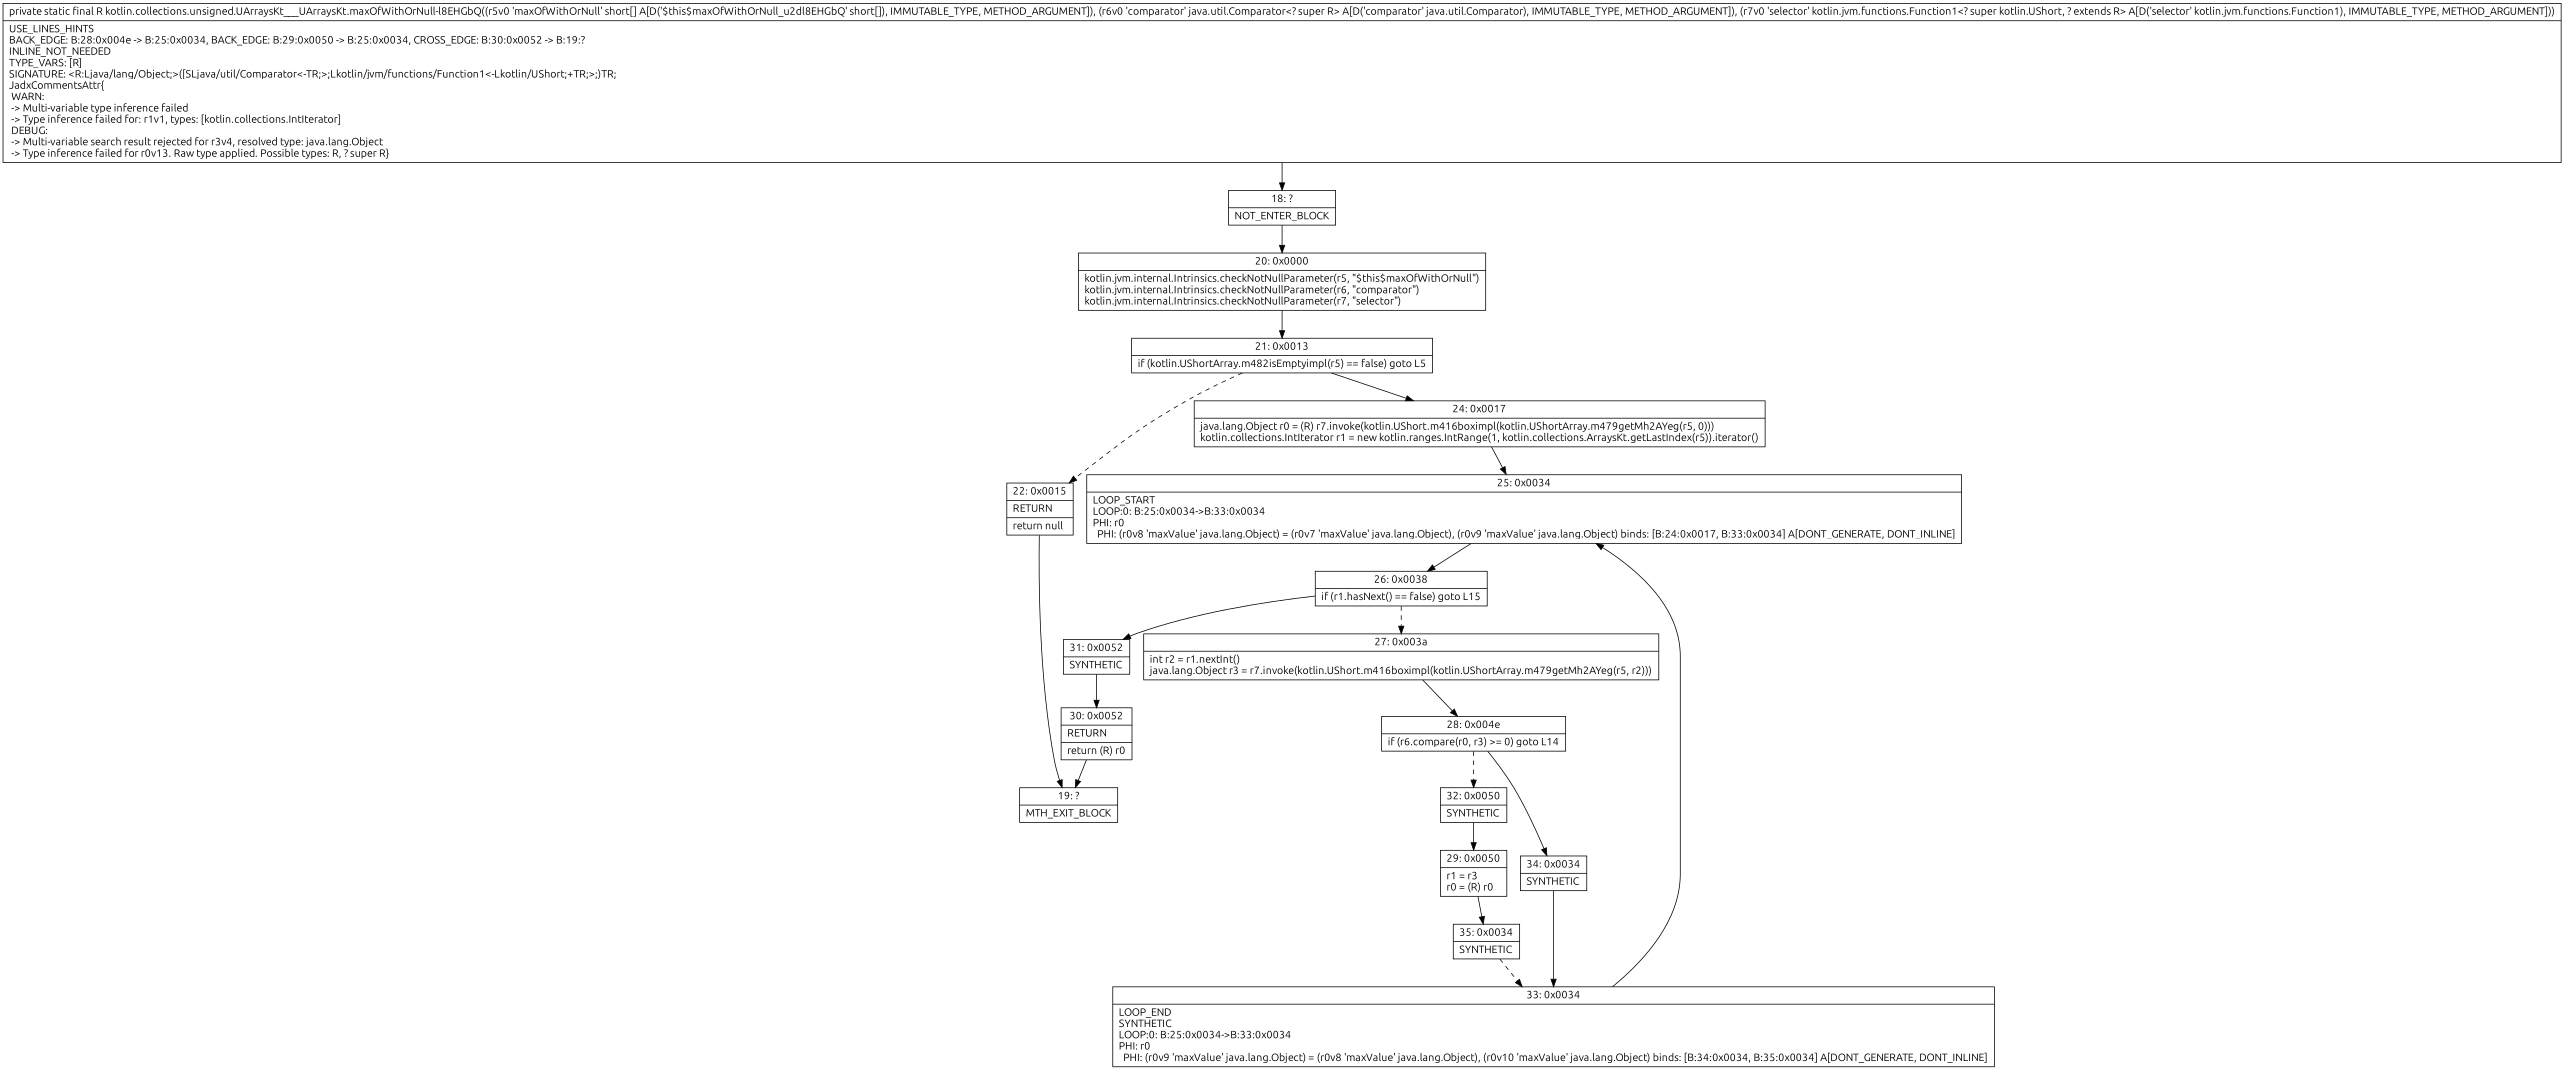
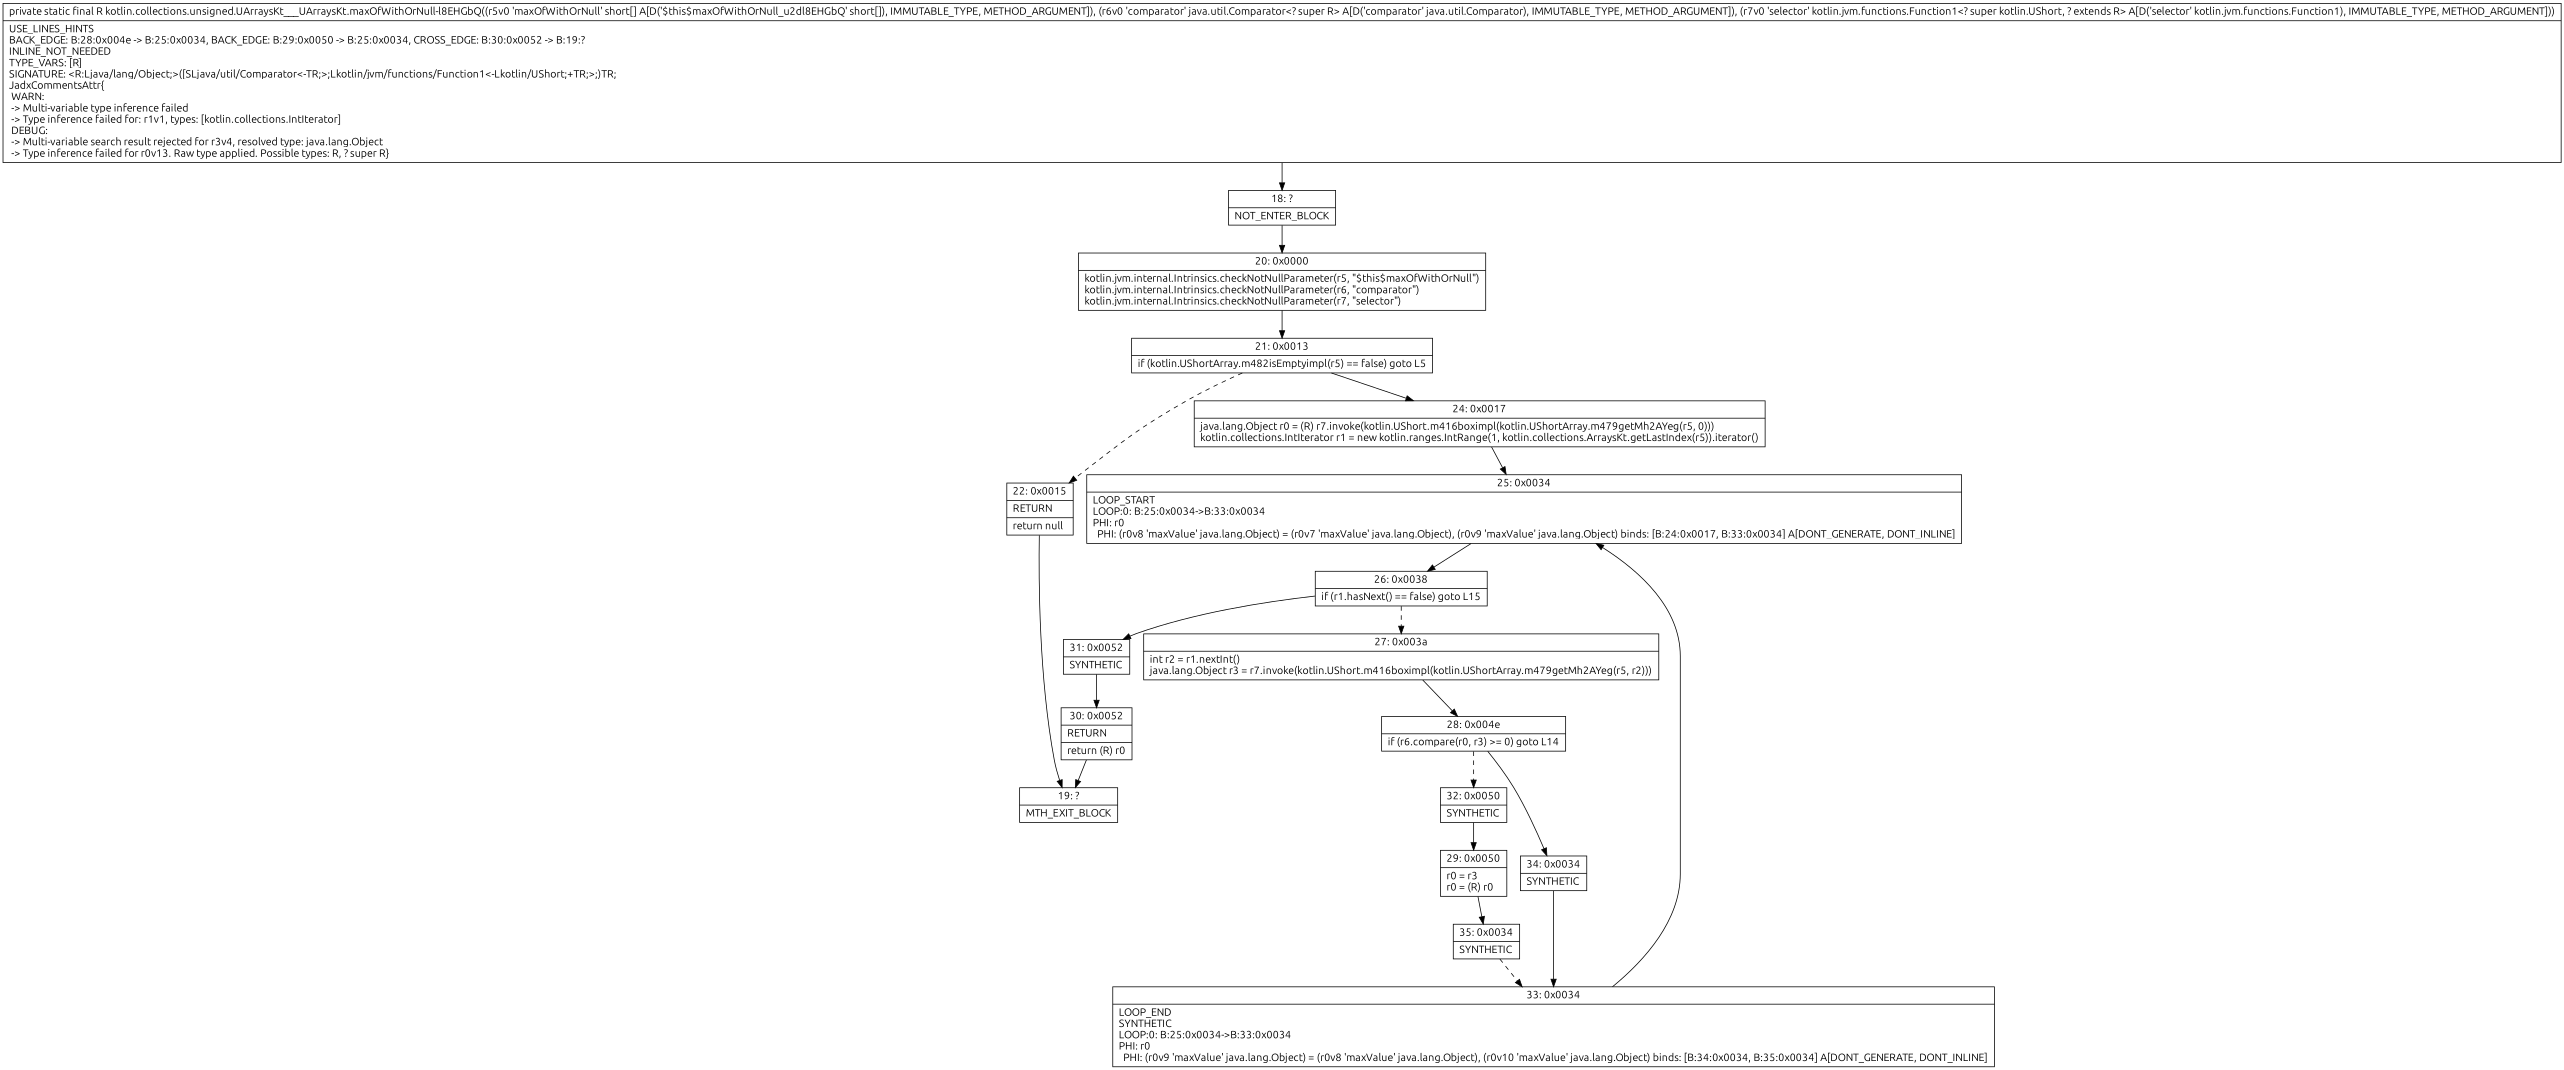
node "29: 0x0050": text "r1 = r3" -> "r0 = r3"
